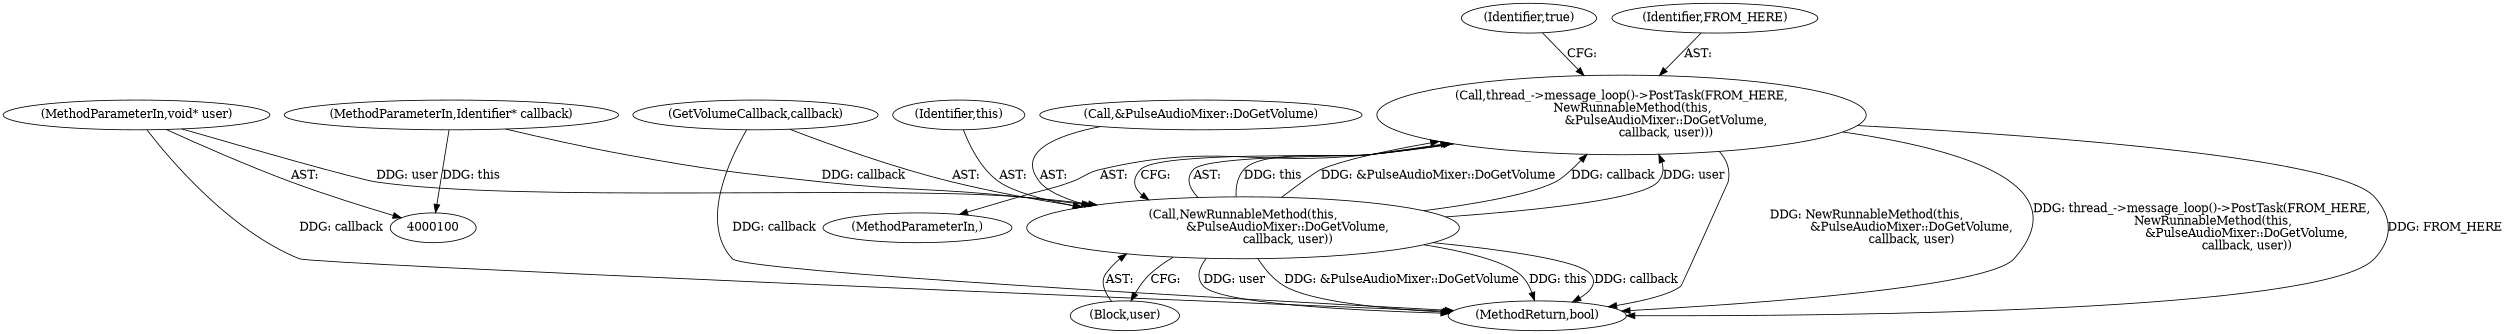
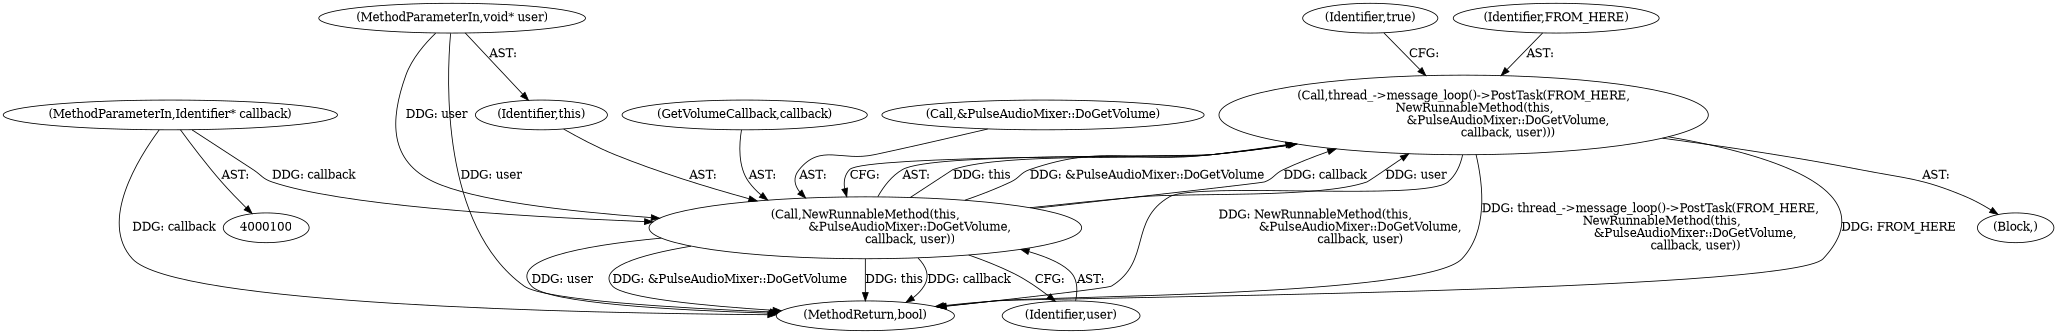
edge "(MethodParameterIn,Identifier* callback)" -> "4000100": label "DDG: this" -> "AST: "
edge "(MethodParameterIn,void* user)" -> "4000100": now "(MethodParameterIn,void* user)" -> "(Identifier,this)"
edge "(MethodParameterIn,void* user)" -> "(MethodReturn,bool)": label "DDG: callback" -> "DDG: user"
node "(MethodParameterIn,)": label "(MethodParameterIn,)" -> "(Block,)"
edge "(GetVolumeCallback,callback)" -> "(MethodReturn,bool)": now "(MethodParameterIn,Identifier* callback)" -> "(MethodReturn,bool)"
node "(Block,user)": label "(Block,user)" -> "(Identifier,user)"
